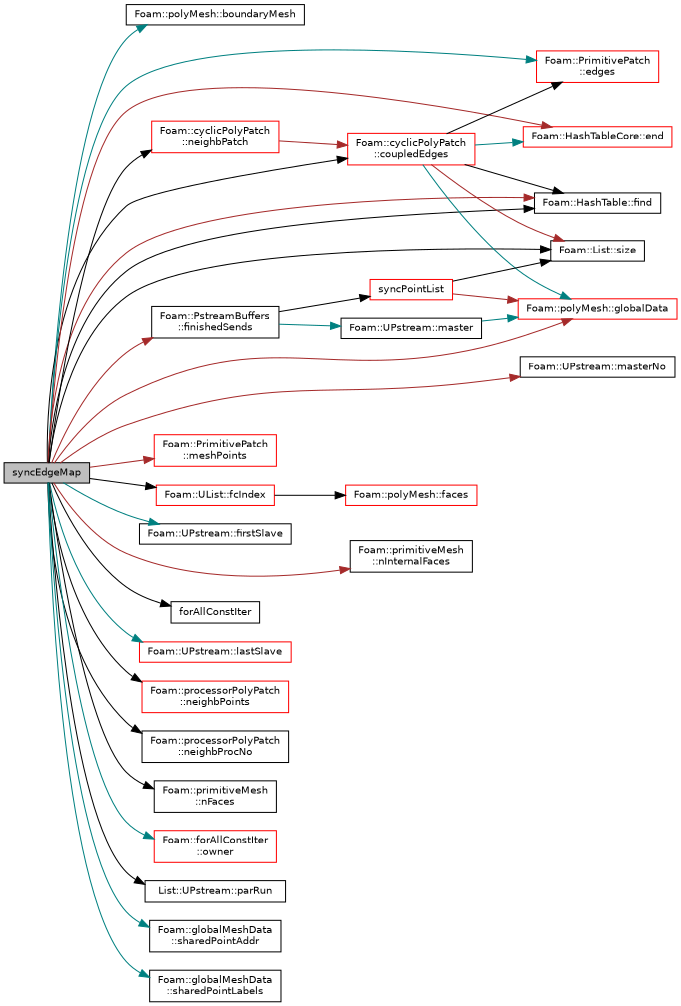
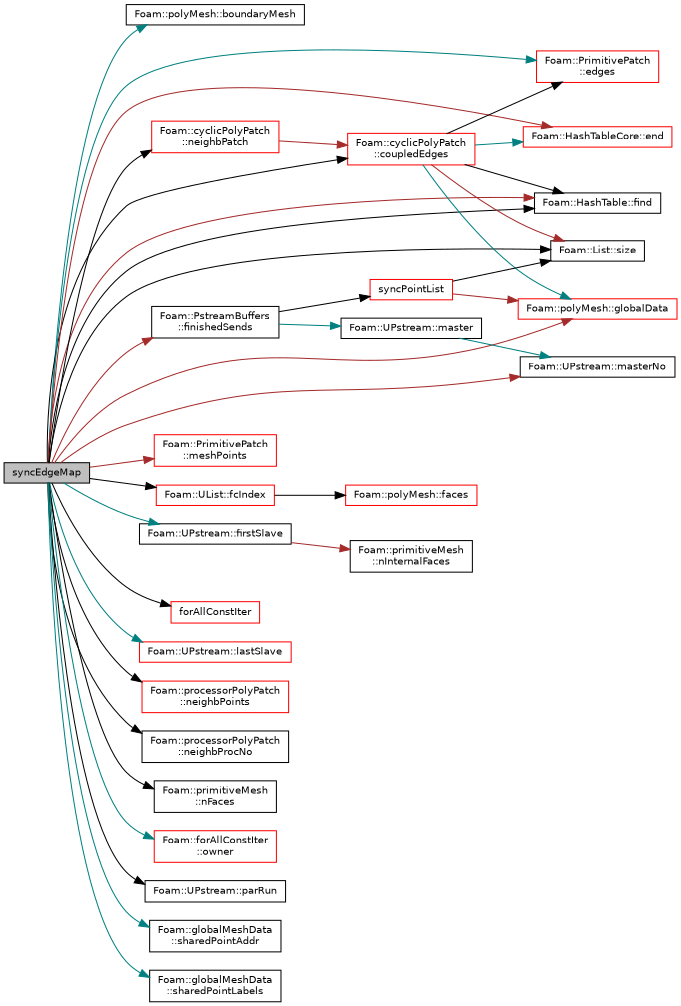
edge "Foam::UPstream::master" -> "Foam::polyMesh::globalData": now "Foam::UPstream::master" -> "Foam::UPstream::masterNo"
edge "syncEdgeMap" -> "Foam::primitiveMesh ::nInternalFaces": now "Foam::UPstream::firstSlave" -> "Foam::primitiveMesh ::nInternalFaces"
node "forAllConstIter": color black -> red
node "List::UPstream::parRun": label "List::UPstream::parRun" -> "Foam::UPstream::parRun"
